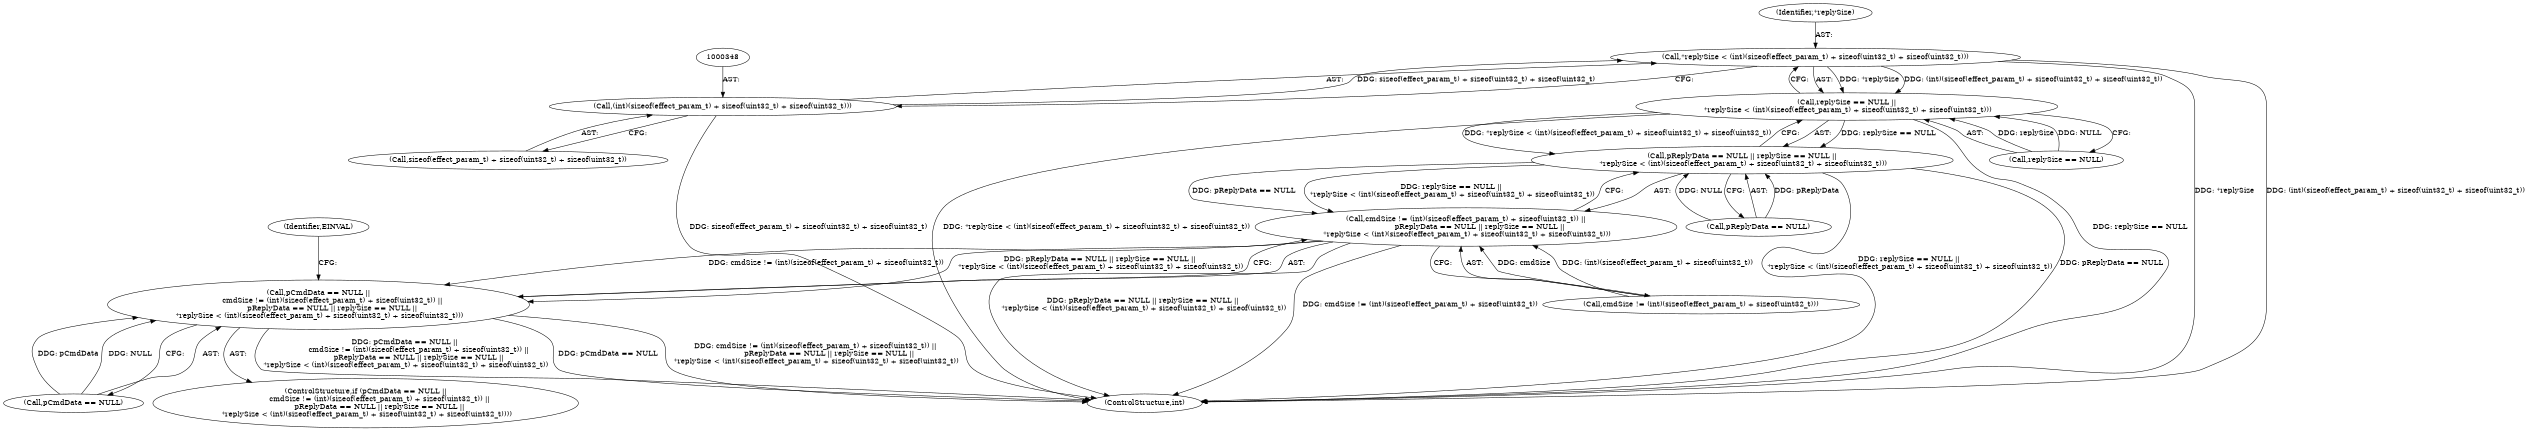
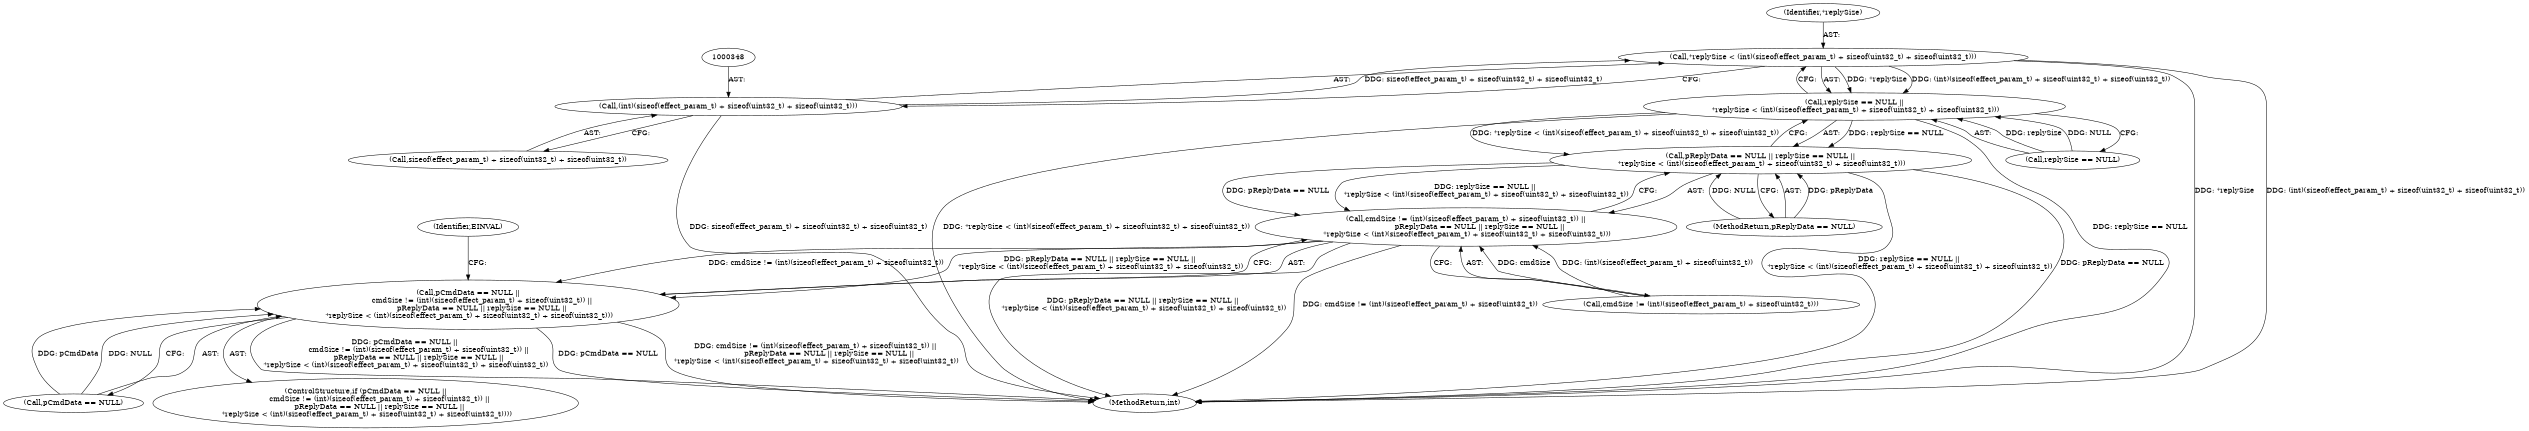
node "(Call,pReplyData == NULL)": label "(Call,pReplyData == NULL)" -> "(MethodReturn,pReplyData == NULL)"
node "(ControlStructure,int)": label "(ControlStructure,int)" -> "(MethodReturn,int)"
